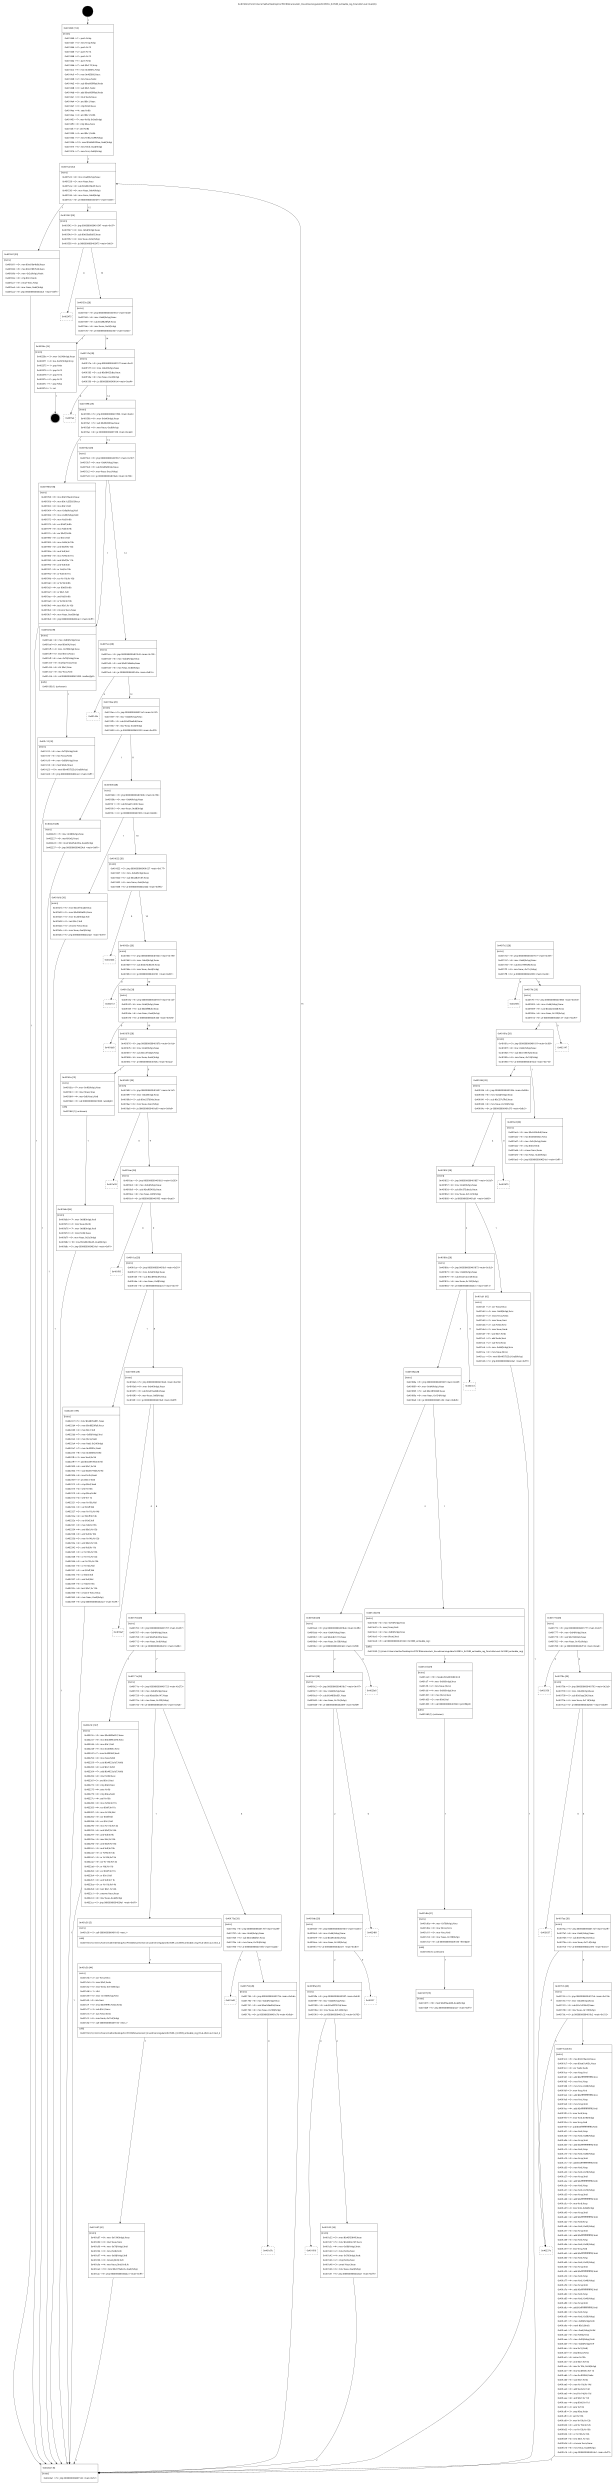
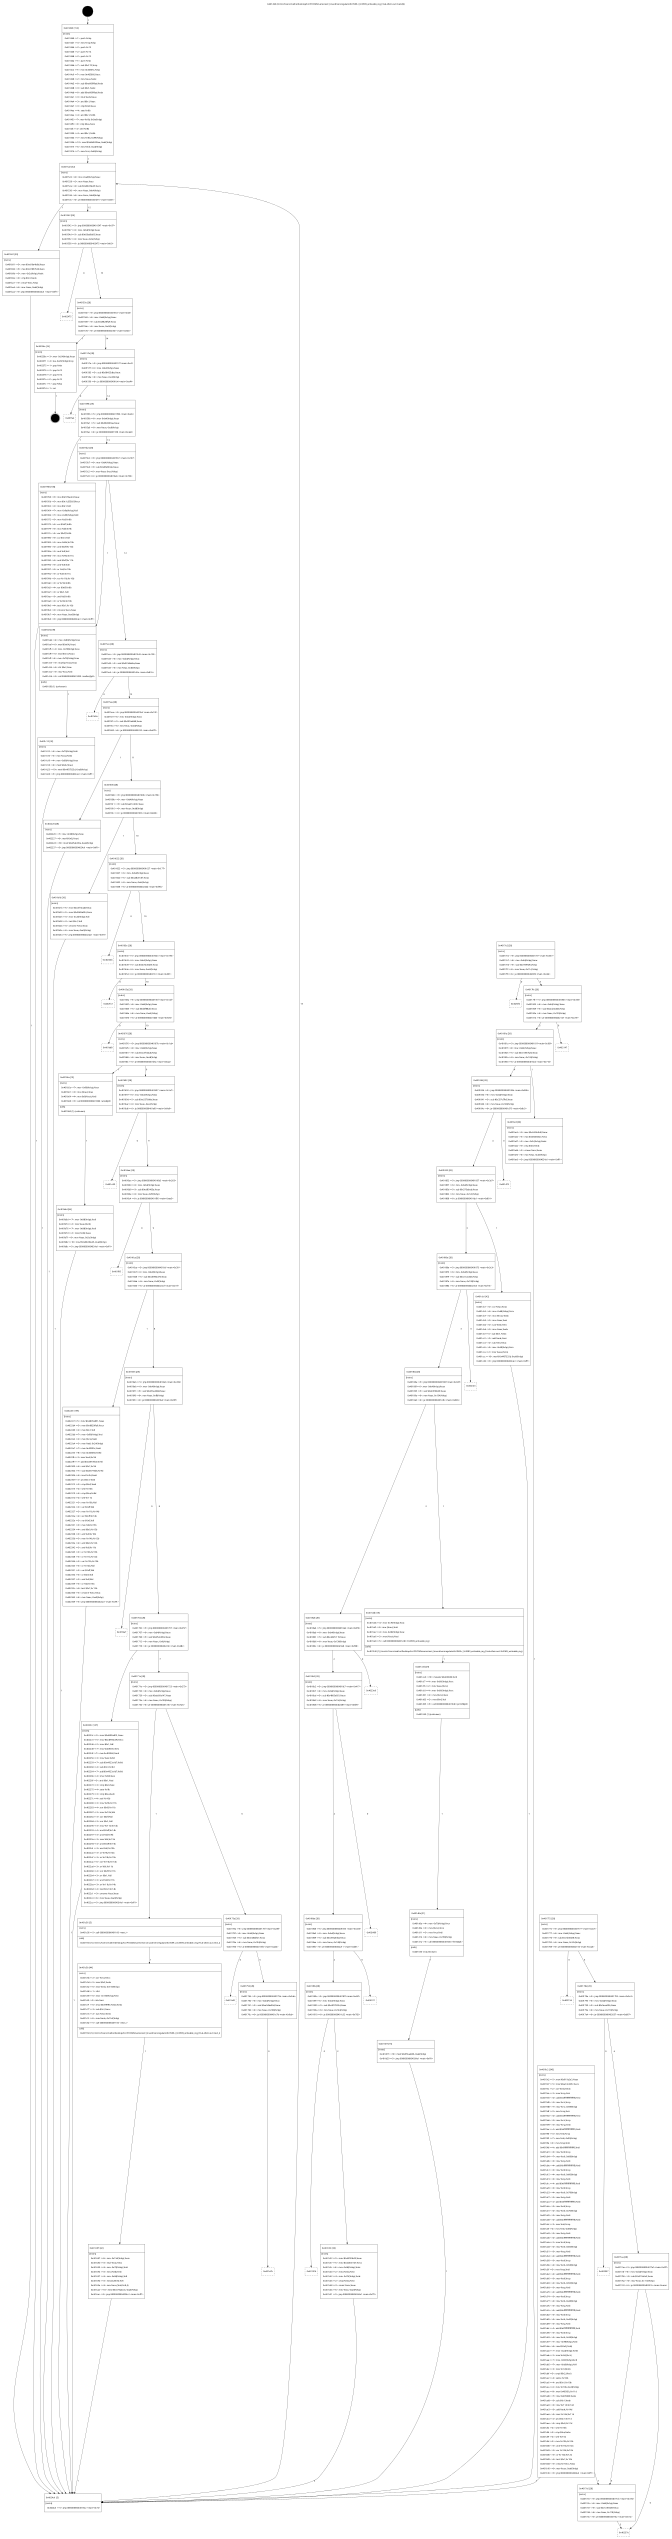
edge "0x4017c6 [28]" -> "0x4019c2 [345]": reversed
edge "0x401d1f [15]" -> "0x4024a1 [5]": added, label "1"
